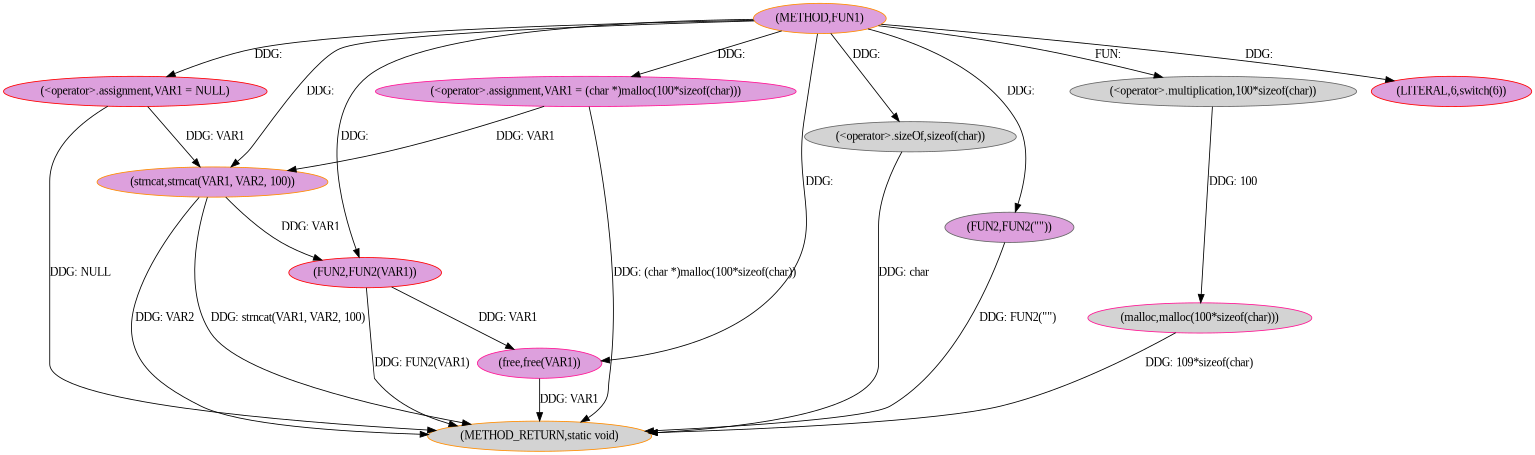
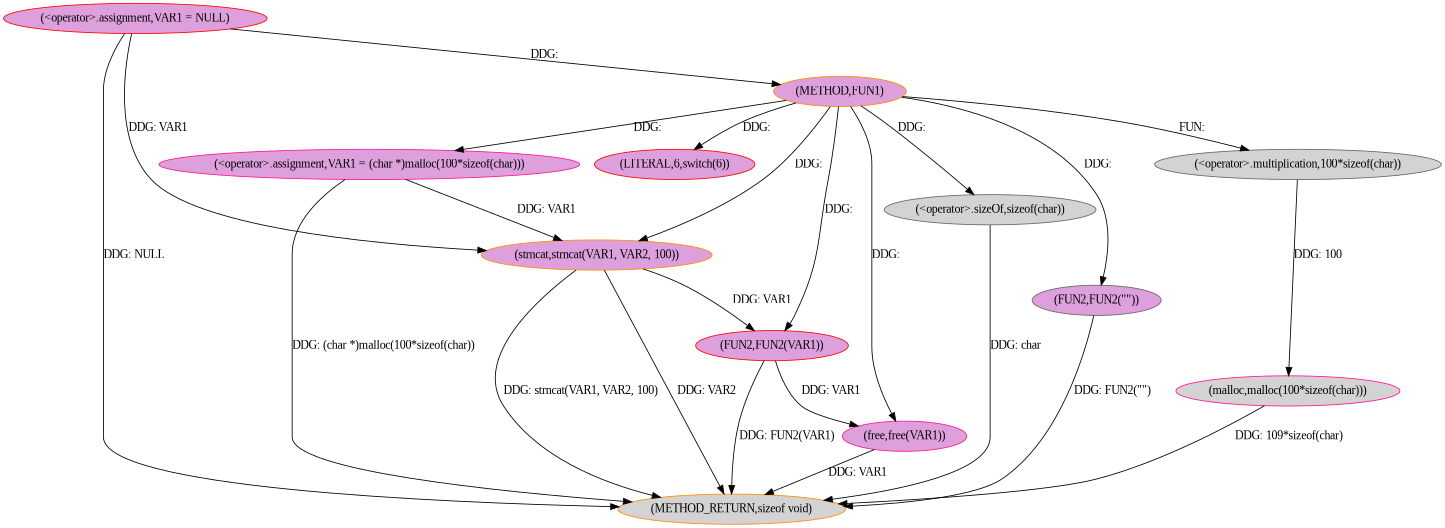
edge "(METHOD,FUN1)" -> "(<operator>.assignment,VAR1 = NULL)": reversed
node "(METHOD_RETURN,static void)": label "(METHOD_RETURN,static void)" -> "(METHOD_RETURN,sizeof void)"
